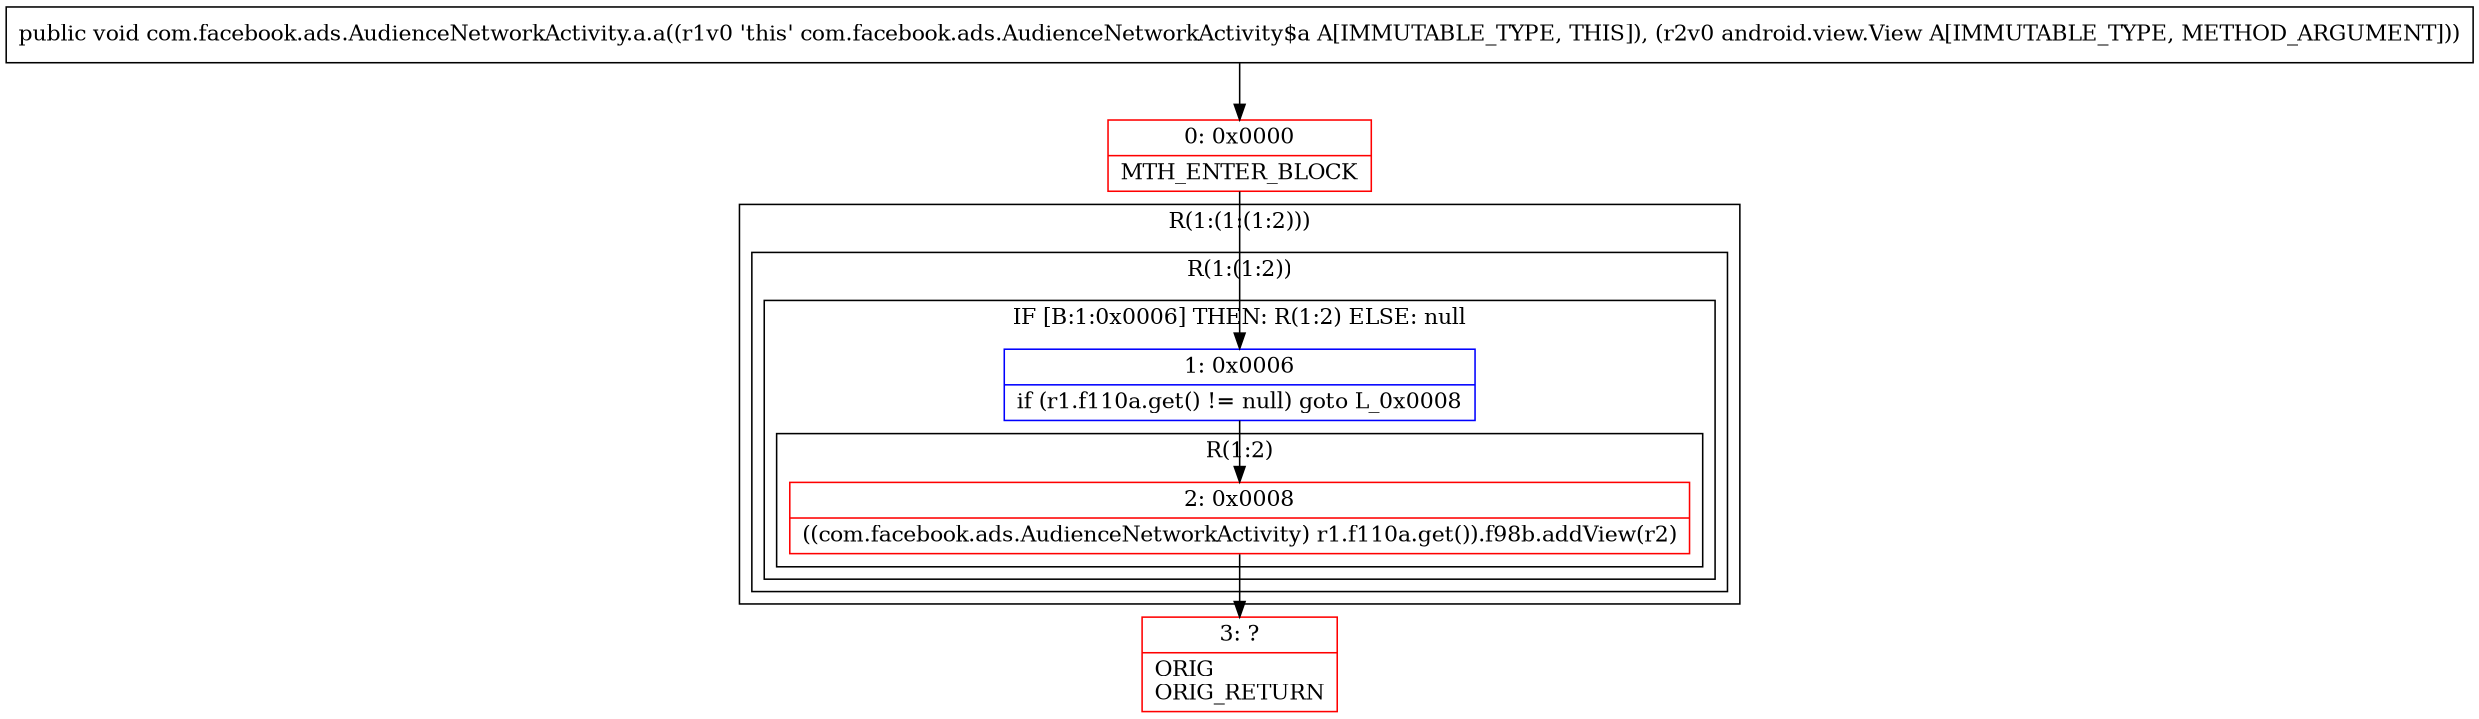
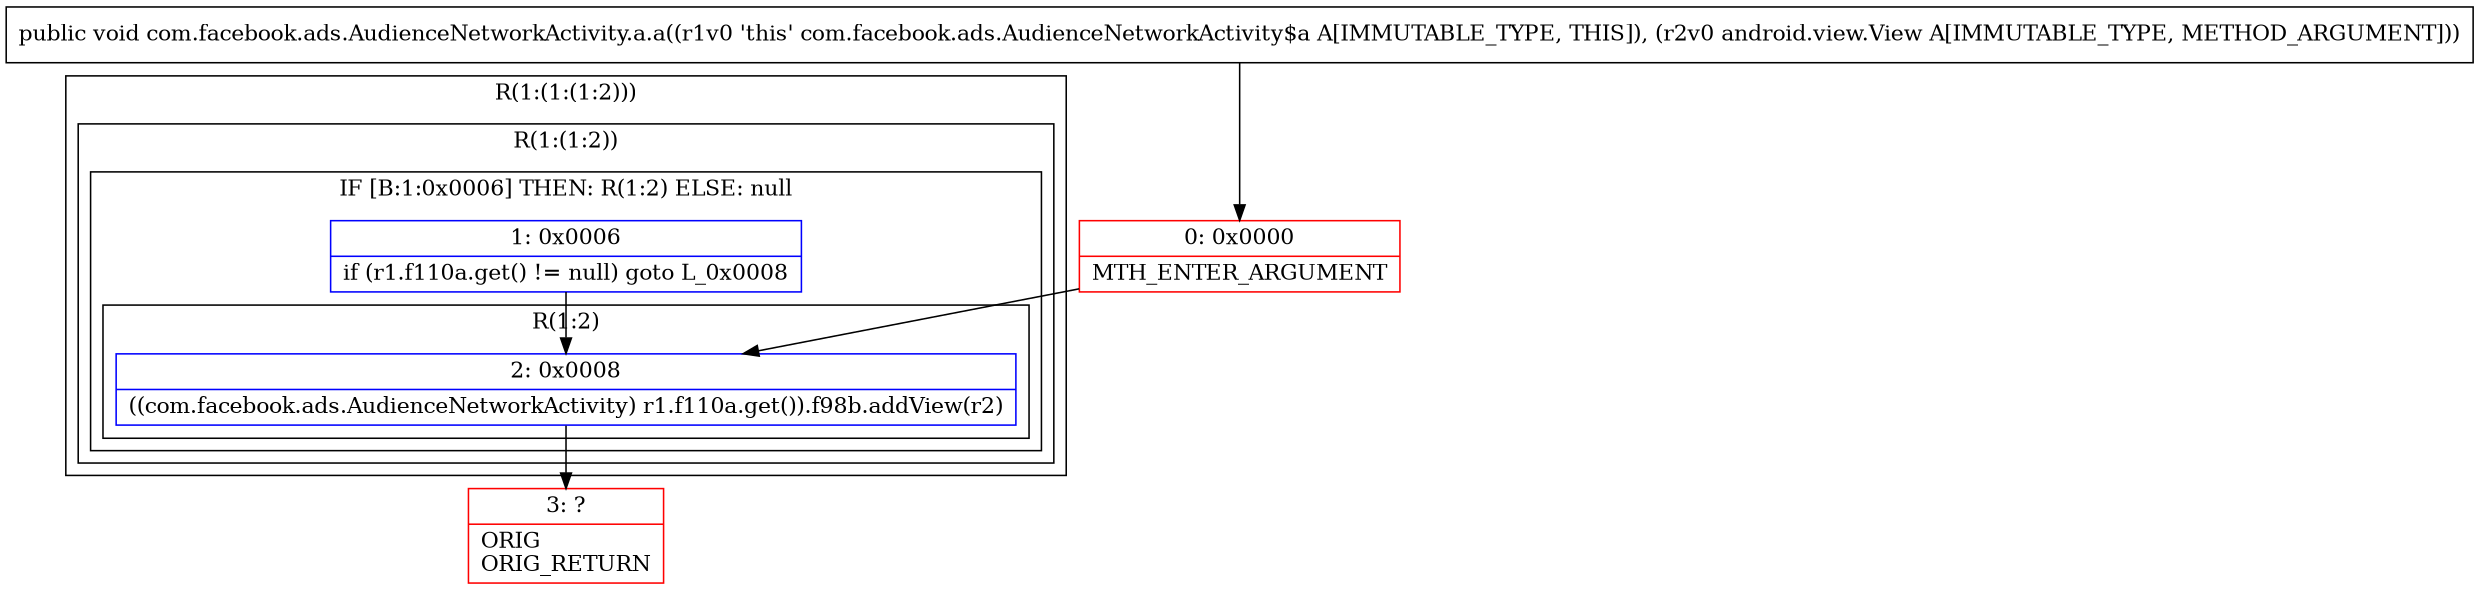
node "0: 0x0000": text "MTH_ENTER_BLOCK" -> "MTH_ENTER_ARGUMENT"
edge "0: 0x0000" -> "1: 0x0006": now "0: 0x0000" -> "2: 0x0008"
node "2: 0x0008": color red -> blue
